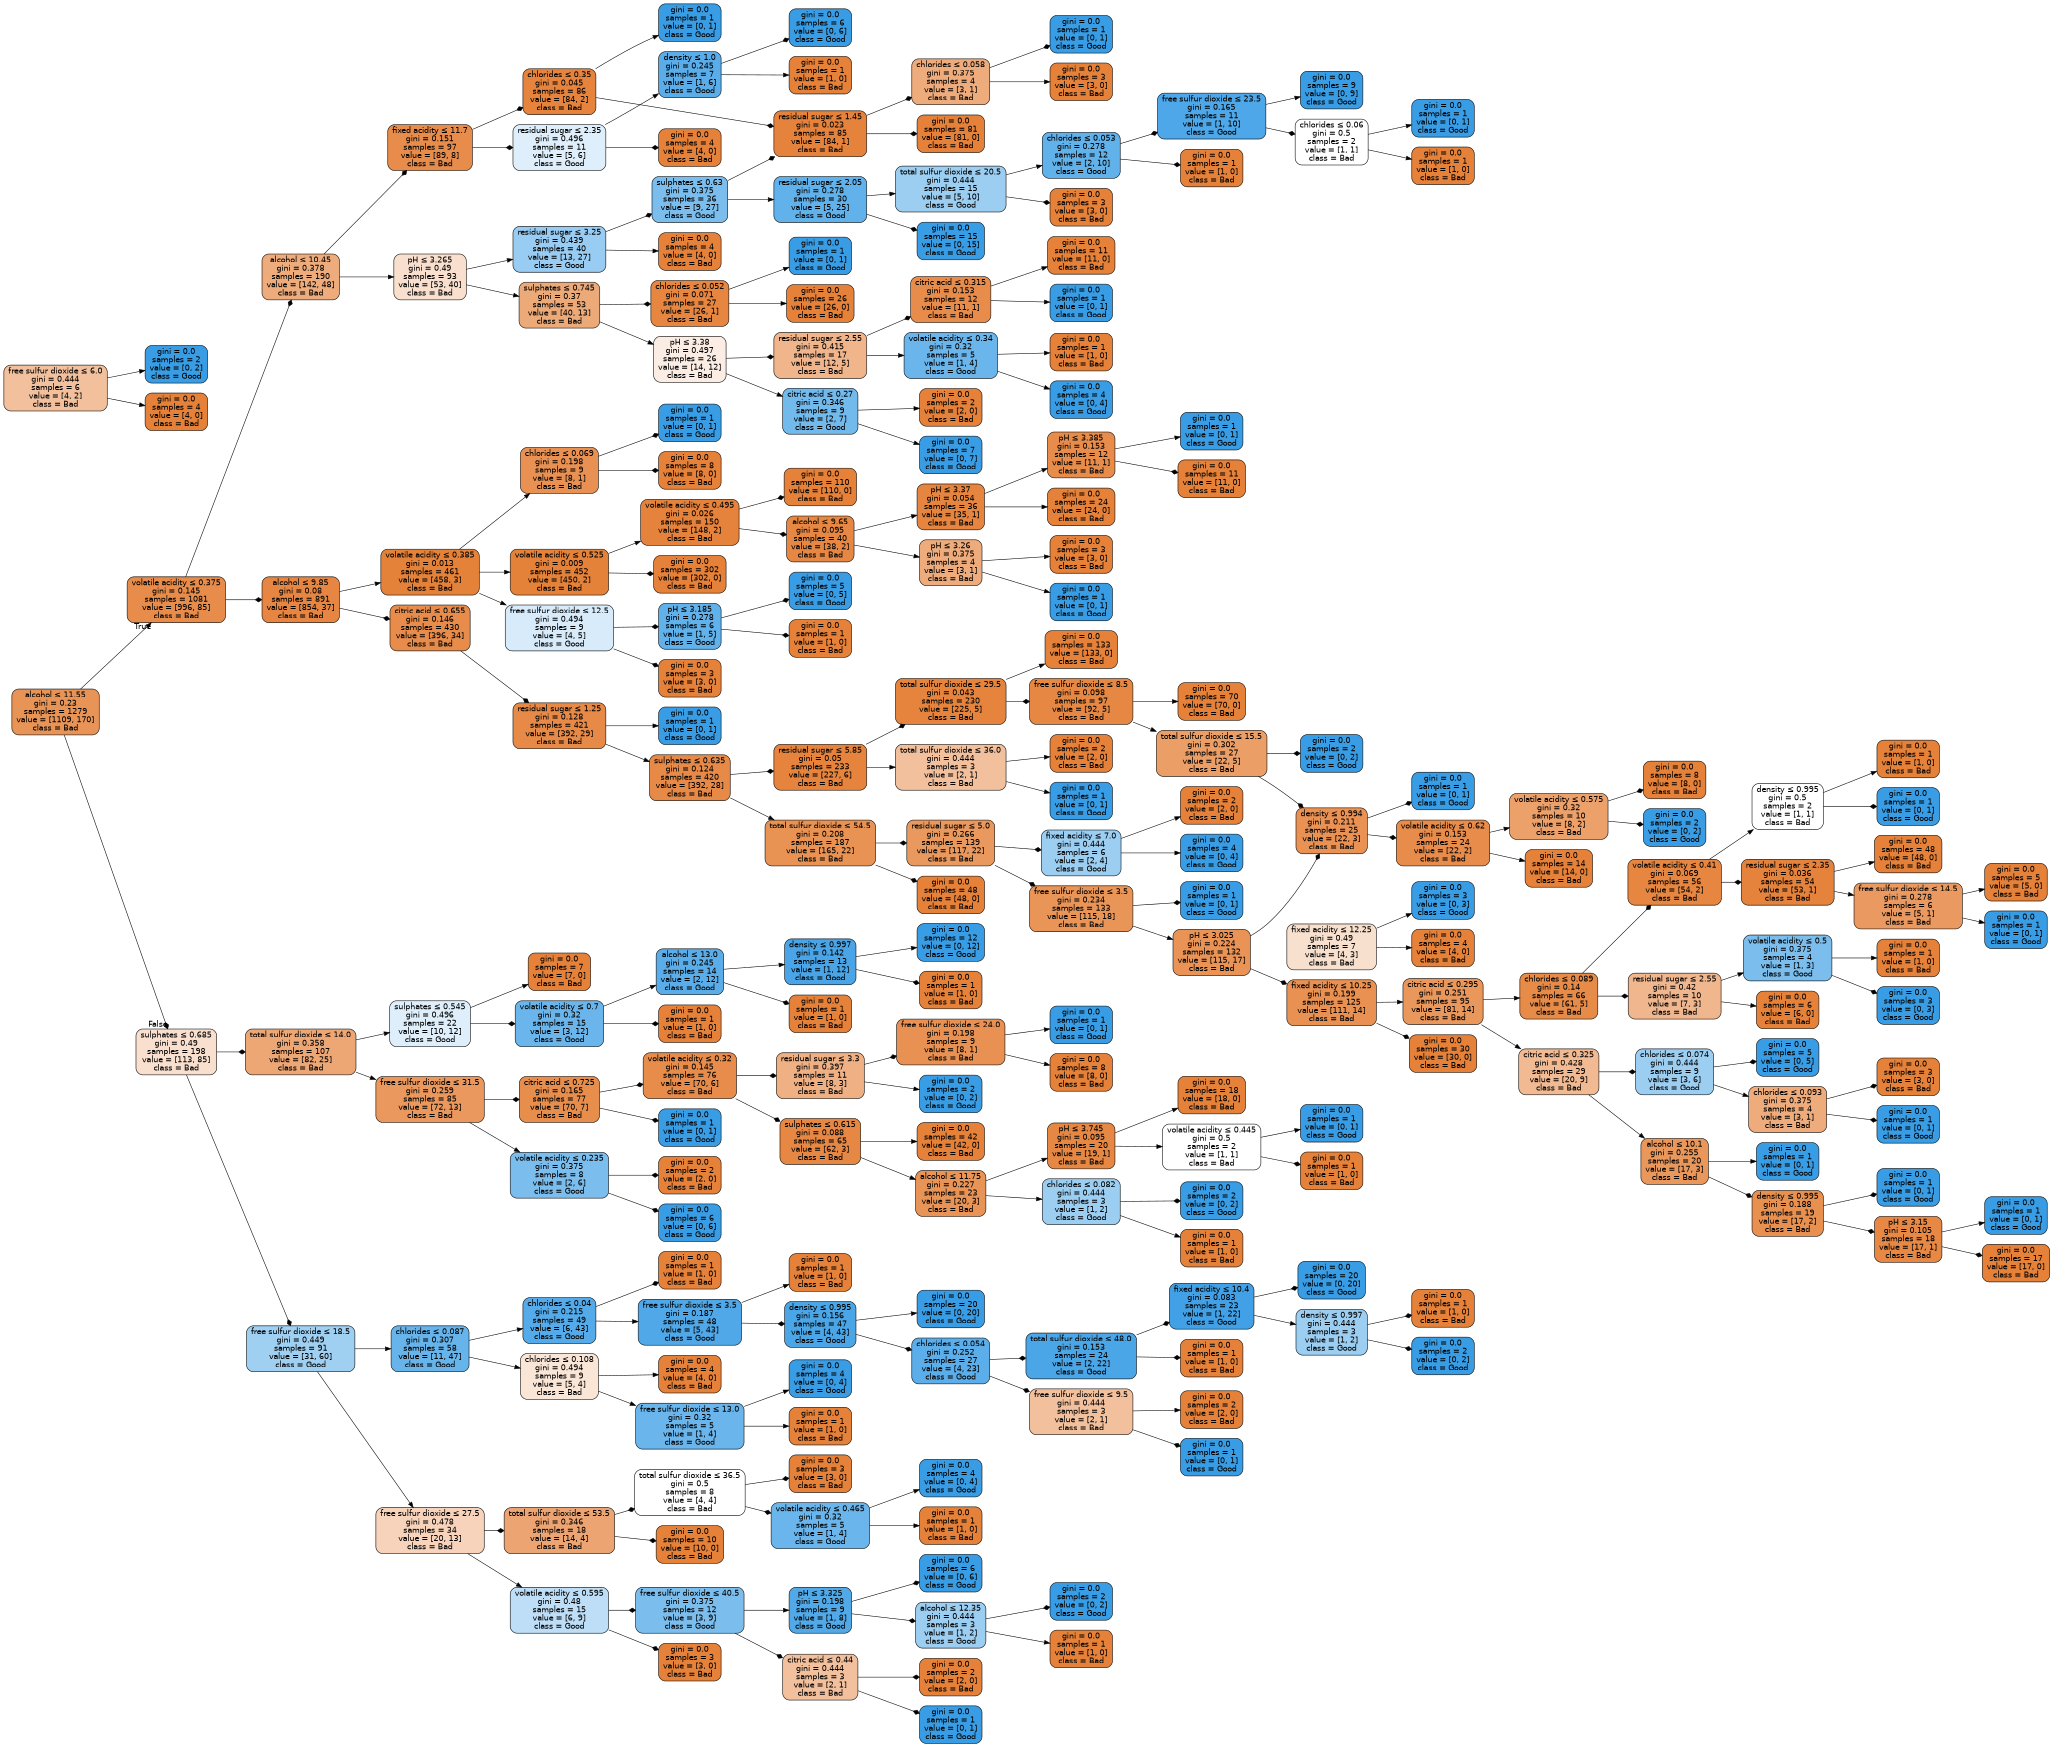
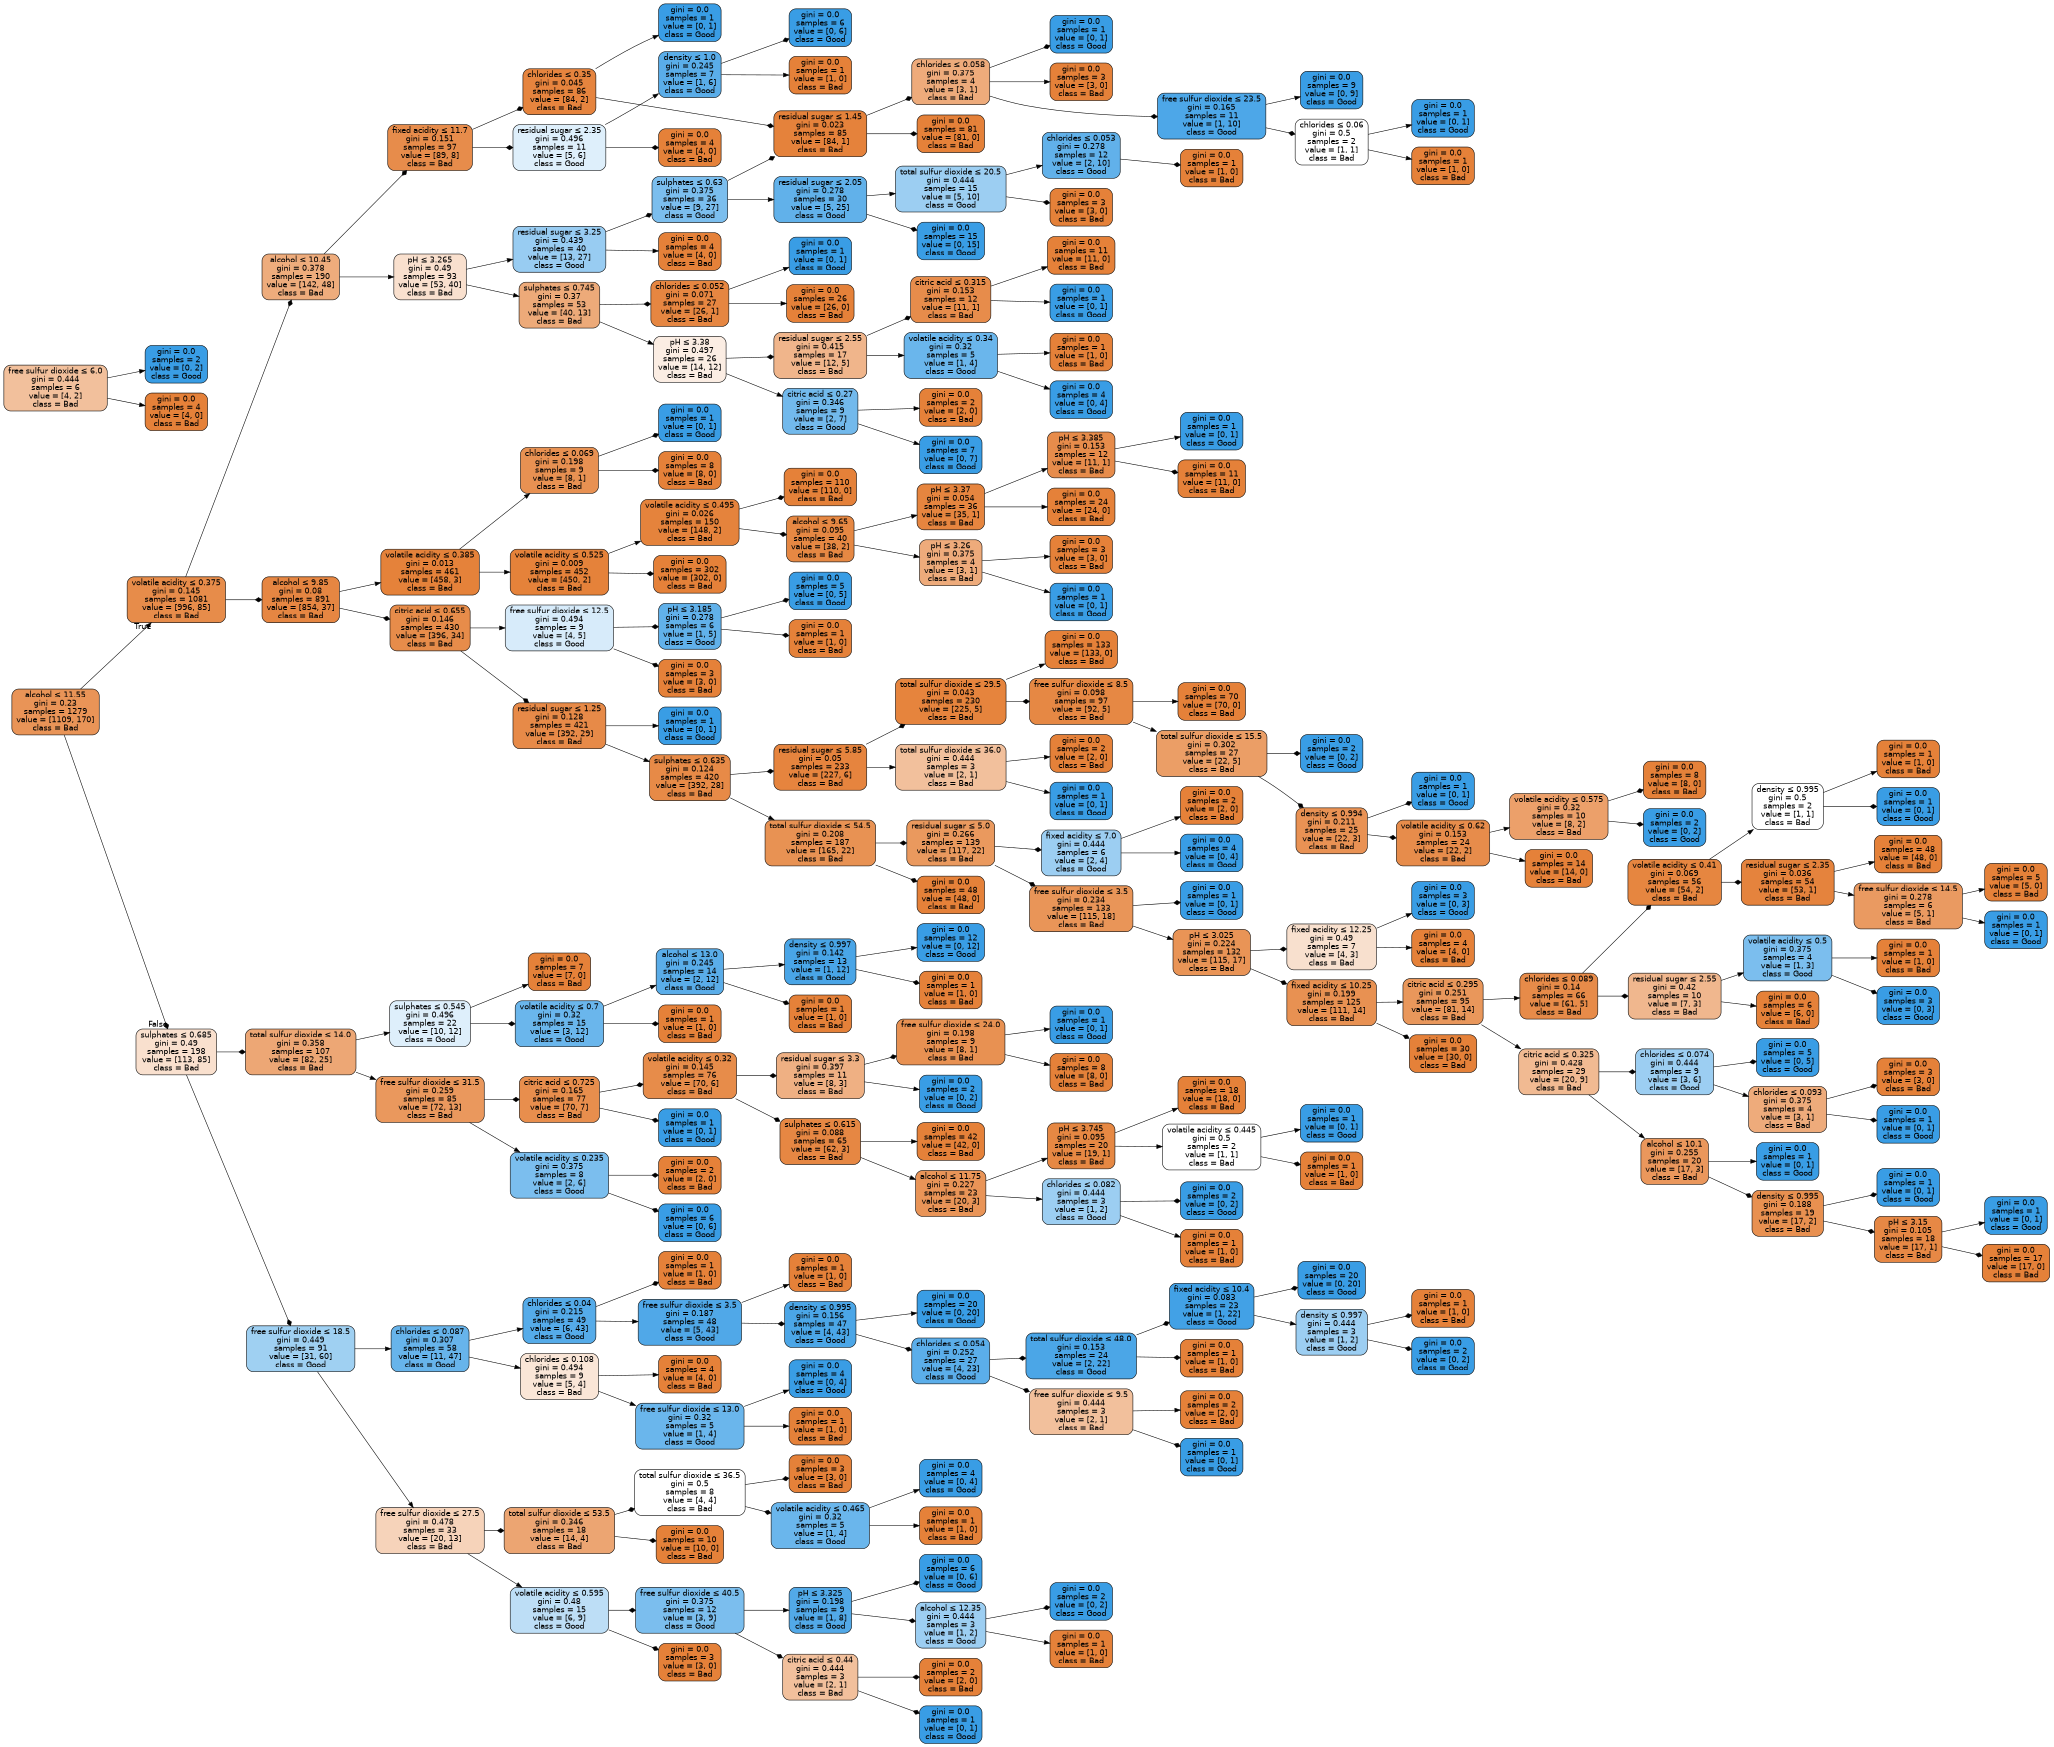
edge "chlorides ≤ 0.053" -> "free sulfur dioxide ≤ 23.5": now "chlorides ≤ 0.058" -> "free sulfur dioxide ≤ 23.5"
edge "volatile acidity ≤ 0.385" -> "free sulfur dioxide ≤ 12.5": now "citric acid ≤ 0.655" -> "free sulfur dioxide ≤ 12.5"
edge "pH ≤ 3.025" -> "density ≤ 0.994": now "pH ≤ 3.025" -> "fixed acidity ≤ 12.25"
node "free sulfur dioxide ≤ 27.5": text "samples = 34" -> "samples = 33"
